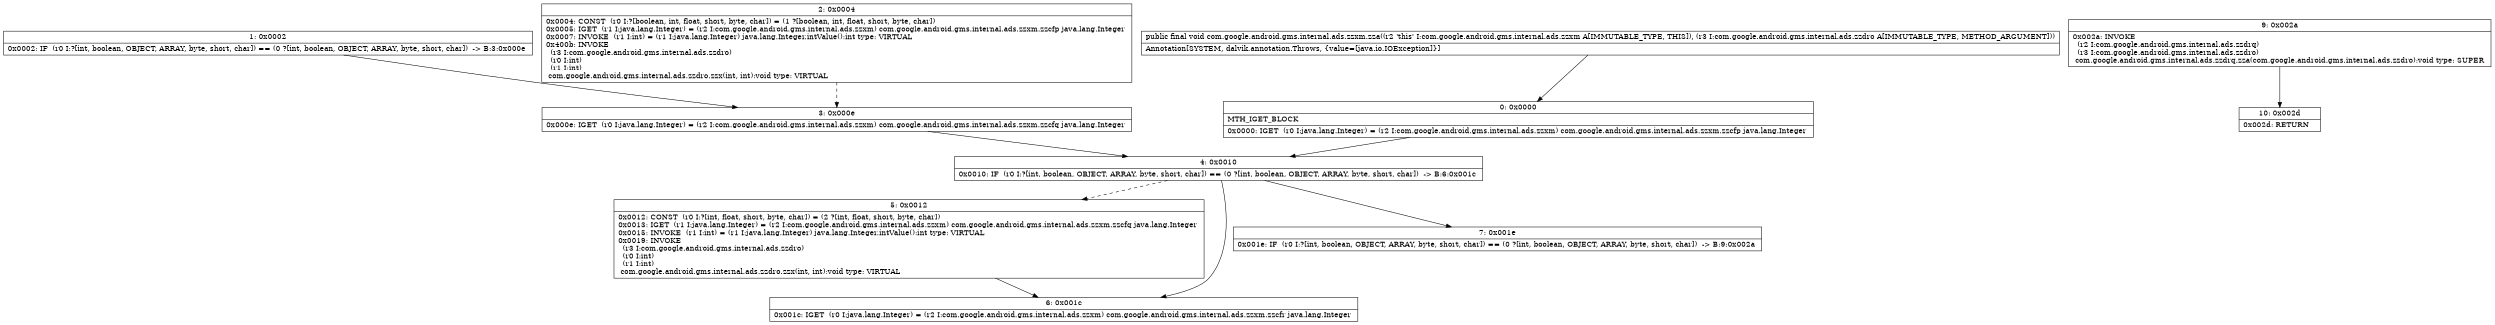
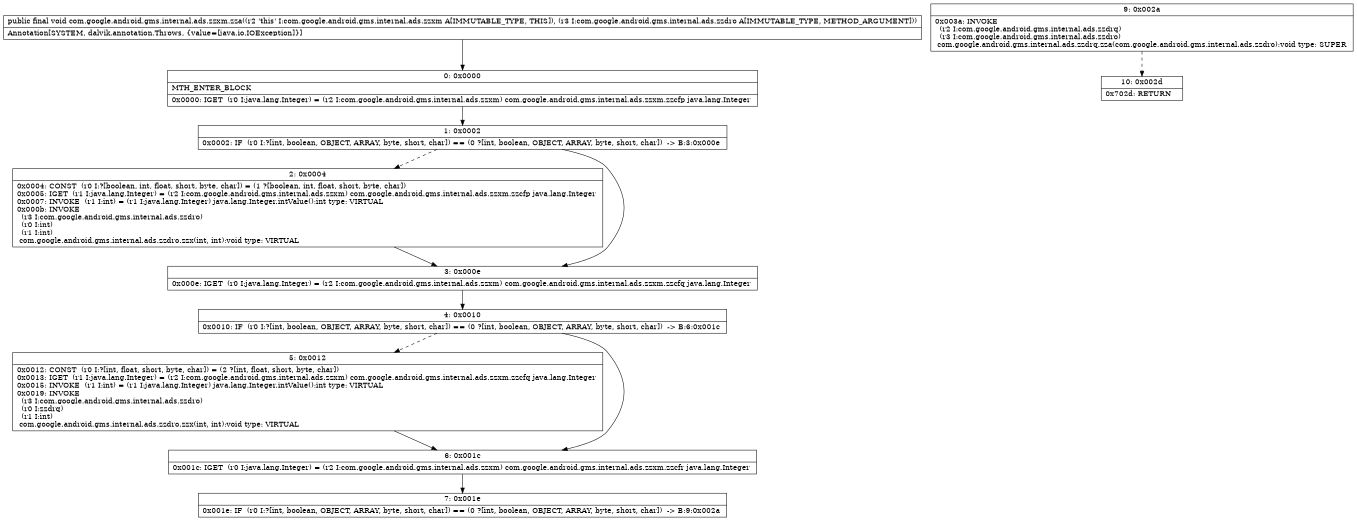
node "9: 0x002a": text "0x002a: INVOKE" -> "0x003a: INVOKE"
node "2: 0x0004": text "0x400b: INVOKE" -> "0x000b: INVOKE"
edge "9: 0x002a" -> "10: 0x002d": style solid -> dashed
edge "2: 0x0004" -> "3: 0x000e": style dashed -> solid
node "0: 0x0000": text "MTH_IGET_BLOCK" -> "MTH_ENTER_BLOCK"
node "10: 0x002d": text "0x002d: RETURN" -> "0x702d: RETURN"
edge "0: 0x0000" -> "4: 0x0010": now "0: 0x0000" -> "1: 0x0002"
edge "1: 0x0002" -> "2: 0x0004": added
edge "4: 0x0010" -> "7: 0x001e": now "6: 0x001c" -> "7: 0x001e"
node "5: 0x0012": text "(r0 I:int)" -> "(r0 I:zzdrq)"
